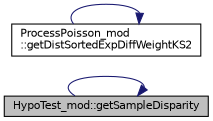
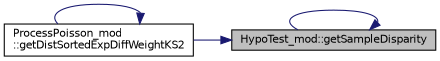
edge "ProcessPoisson_mod ::getDistSortedExpDiffWeightKS2" -> "HypoTest_mod::getSampleDisparity": added
